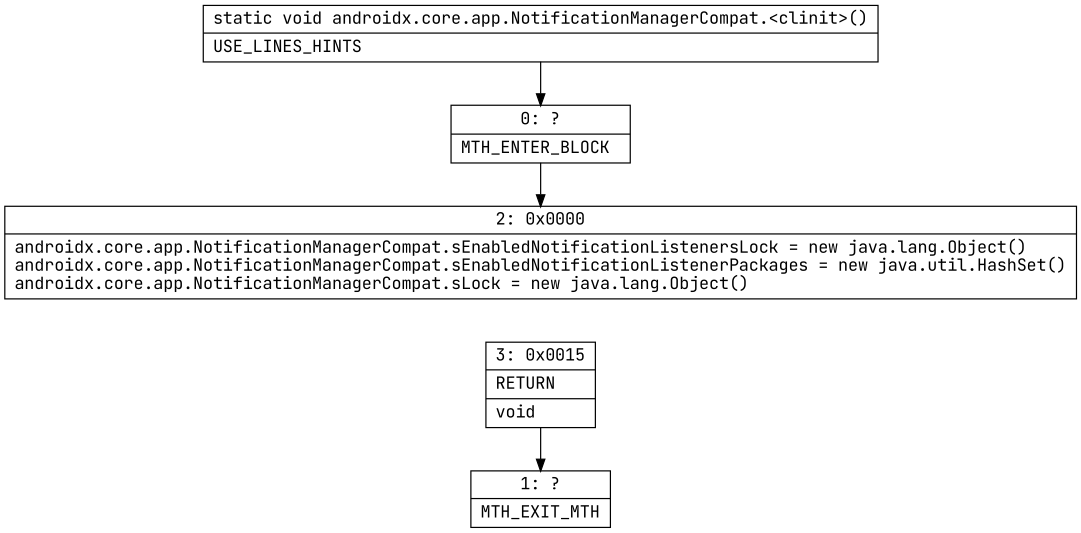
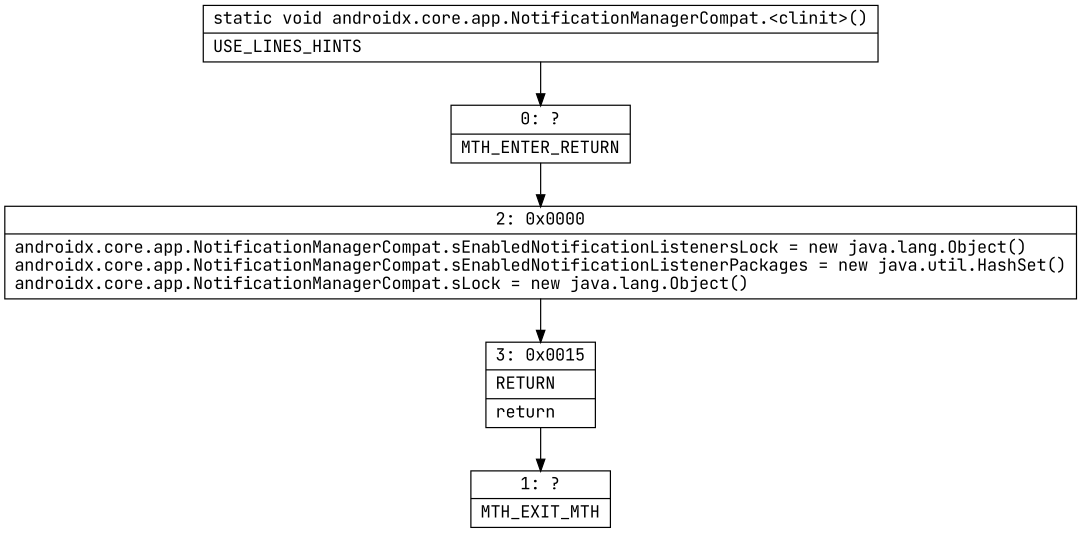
node "0: ?": text "MTH_ENTER_BLOCK" -> "MTH_ENTER_RETURN"
edge "2: 0x0000" -> "3: 0x0015": added
node "3: 0x0015": text "void" -> "return"
